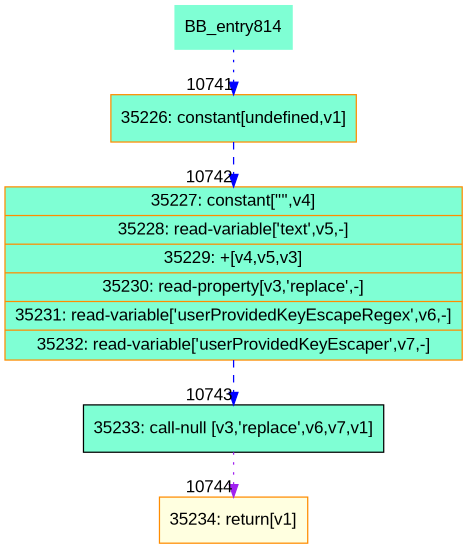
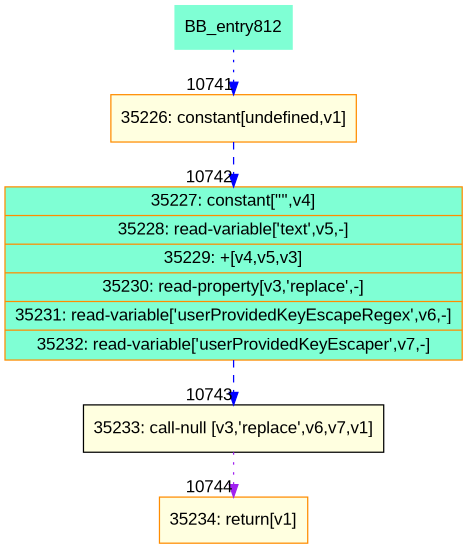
node "BB_entry814": label "BB_entry814" -> "BB_entry812"
node "35226: constant[undefined,v1]": fillcolor aquamarine -> lightyellow
node "35233: call-null [v3,'replace',v6,v7,v1]": fillcolor aquamarine -> lightyellow
